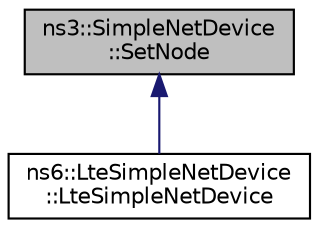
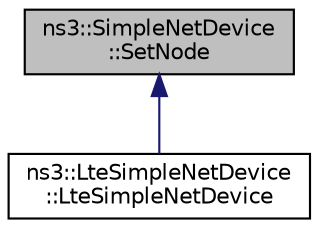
node "ns6::LteSimpleNetDevice ::LteSimpleNetDevice": label "ns6::LteSimpleNetDevice ::LteSimpleNetDevice" -> "ns3::LteSimpleNetDevice ::LteSimpleNetDevice"
